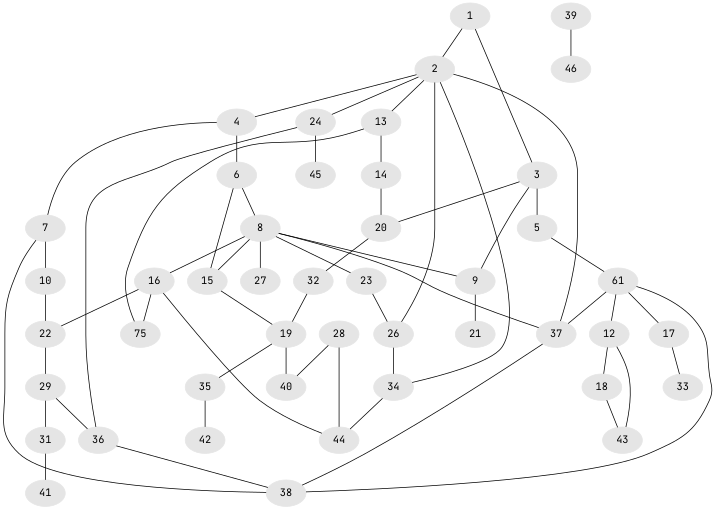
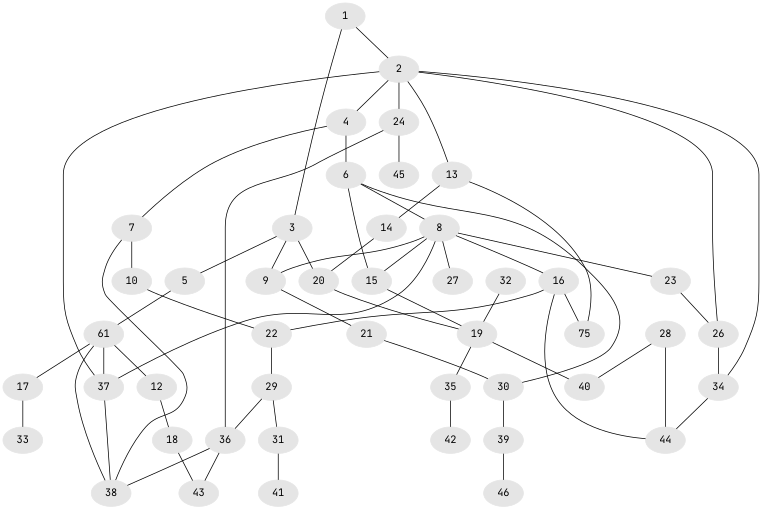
edge "20" -- "32": now "20" -- "19"
edge "12" -- "43": now "36" -- "43"
node "30": added
